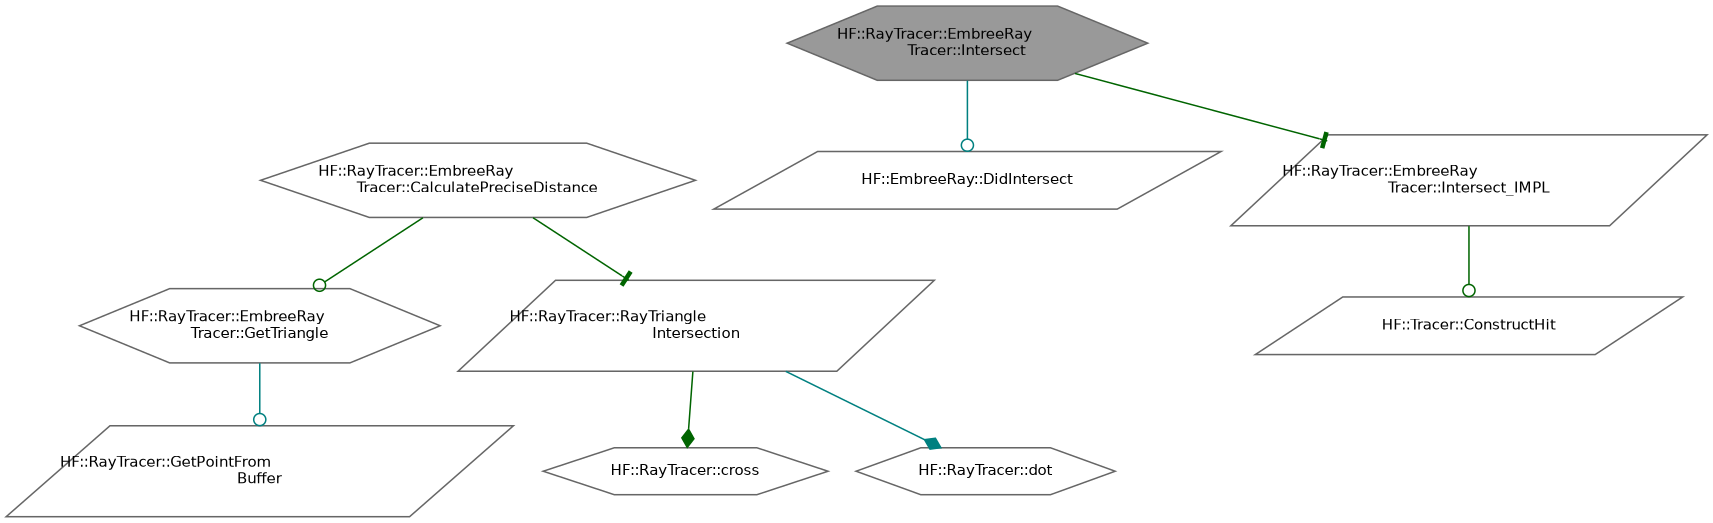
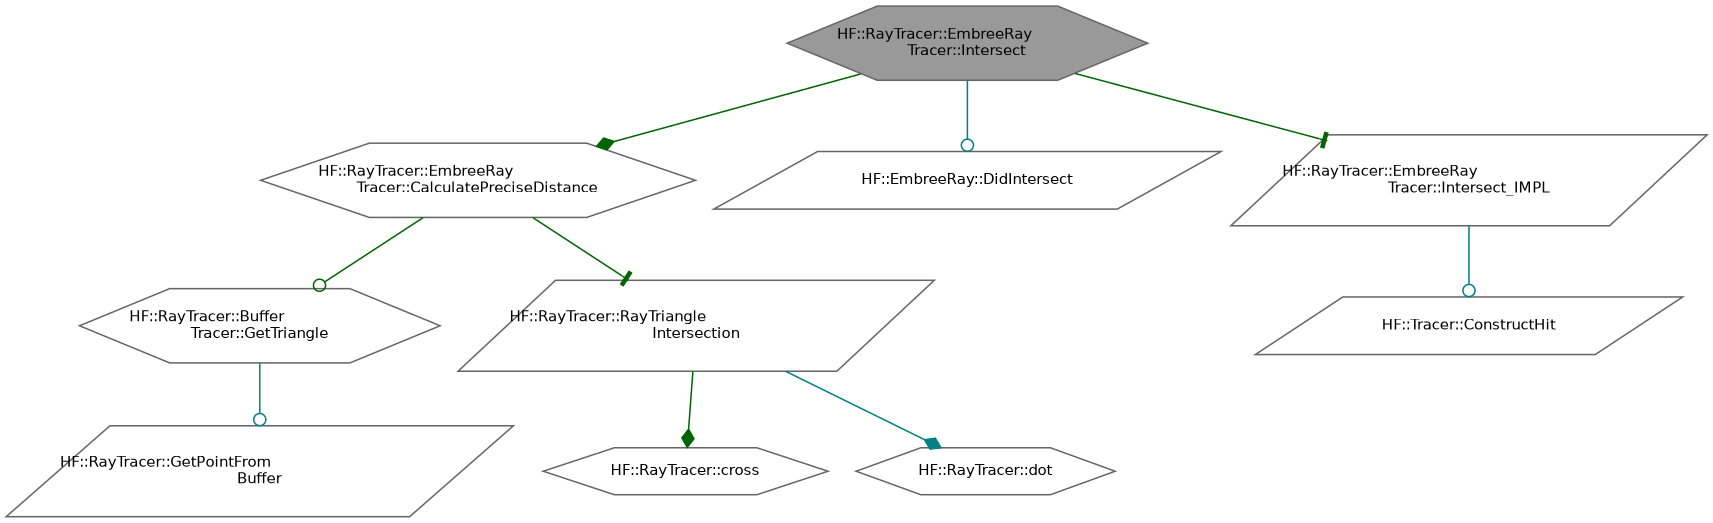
edge "HF::RayTracer::EmbreeRay Tracer::Intersect" -> "HF::RayTracer::EmbreeRay Tracer::CalculatePreciseDistance": added
edge "HF::RayTracer::EmbreeRay Tracer::Intersect_IMPL" -> "HF::Tracer::ConstructHit": color darkgreen -> teal
node "HF::RayTracer::EmbreeRay Tracer::GetTriangle": label "HF::RayTracer::EmbreeRay Tracer::GetTriangle" -> "HF::RayTracer::Buffer Tracer::GetTriangle"
